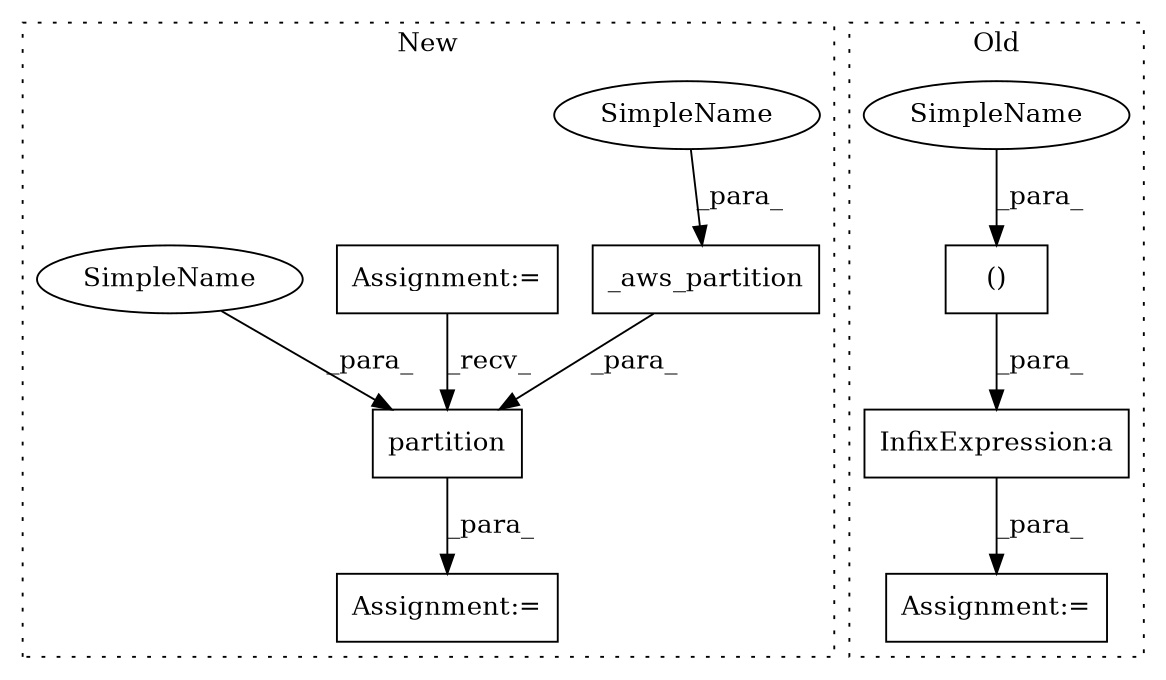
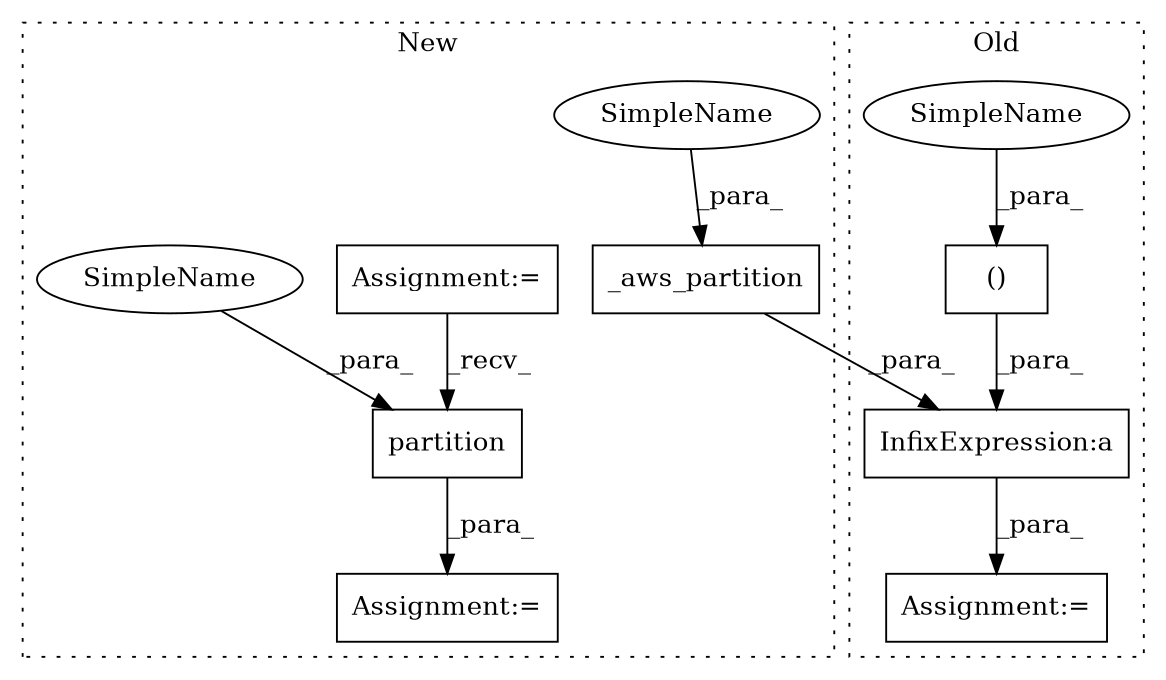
edge "_aws_partition" -> "partition": now "_aws_partition" -> "InfixExpression:a"
